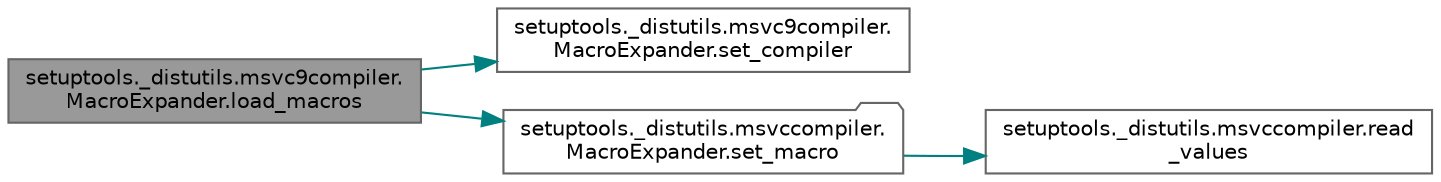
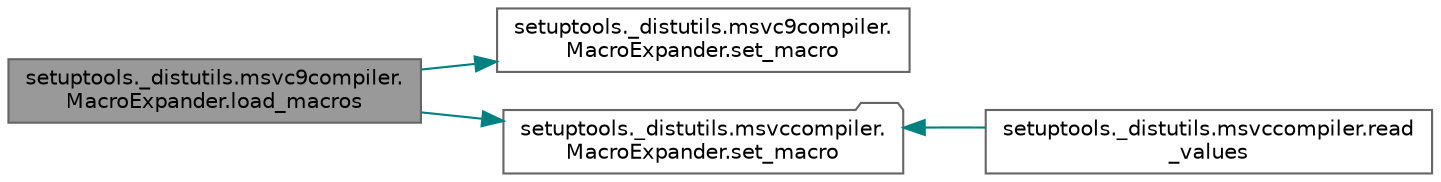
node "setuptools._distutils.msvc9compiler. MacroExpander.set_compiler": label "setuptools._distutils.msvc9compiler. MacroExpander.set_compiler" -> "setuptools._distutils.msvc9compiler. MacroExpander.set_macro"
edge "setuptools._distutils.msvccompiler. MacroExpander.set_macro" -> "setuptools._distutils.msvccompiler.read _values": reversed
